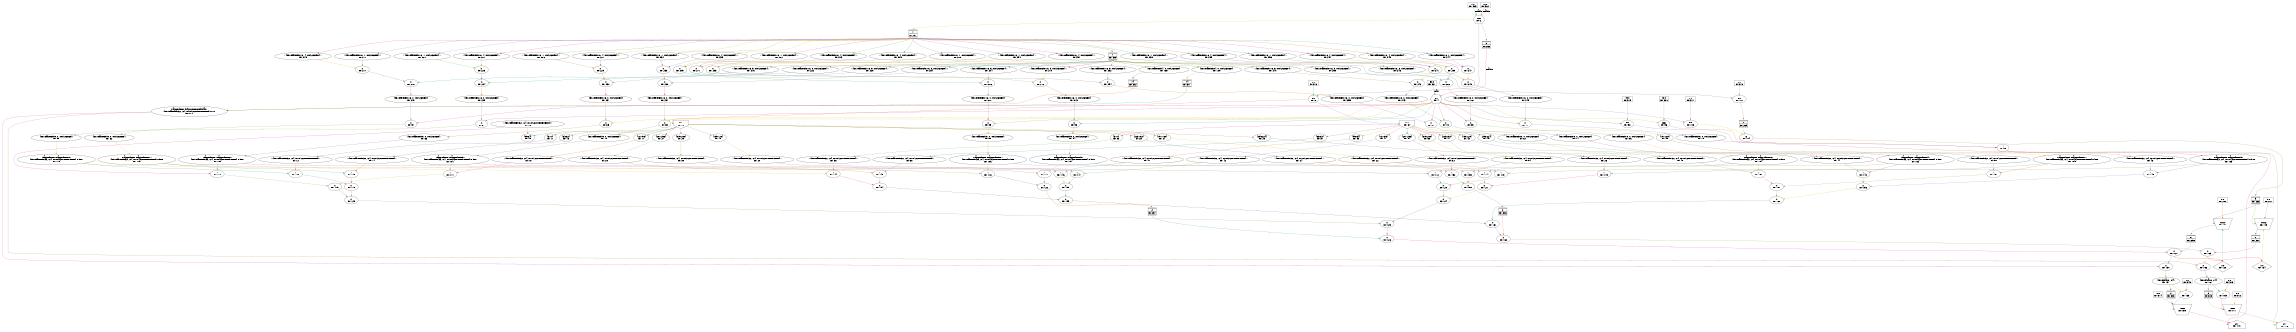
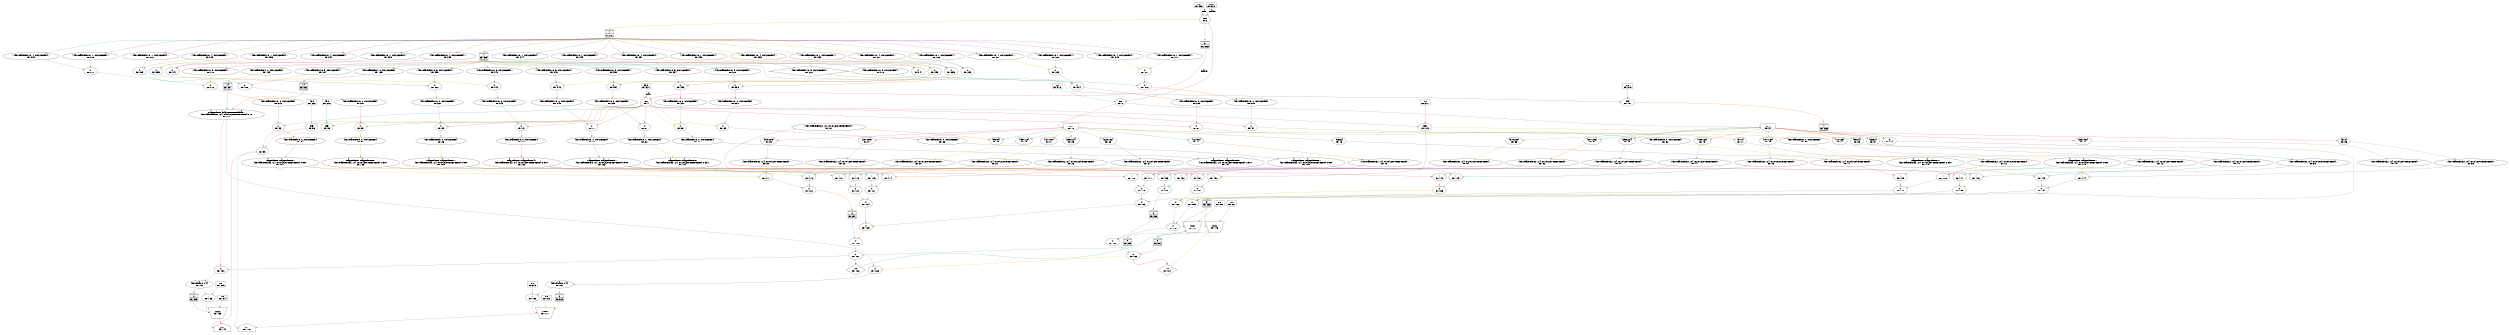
edge "1.0 ID: 323" -> "cnt ID: 2": label "enable" -> "max"
node "<{HWOffsetFix:16, 5, UNSIGNED}> ID: 222": shape ellipse -> diamond
edge "<{HWOffsetFix:32, -24, TWOSCOMPLEMENT}> ID: 48" -> "* ID: 150": now "== ID: 103" -> "* ID: 150"
